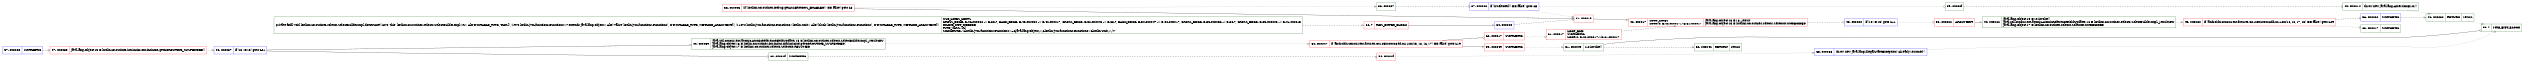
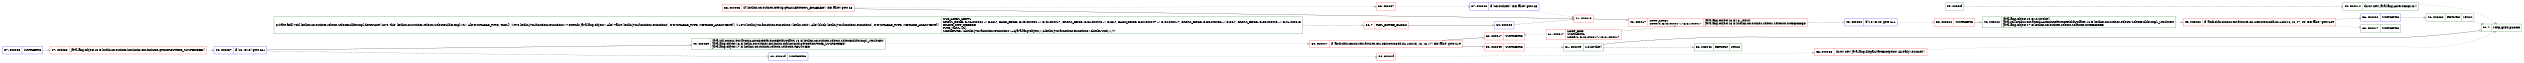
node "36: 0x0007": color darkgreen -> red
edge "36: 0x0007" -> "37: 0x000c": style dashed -> dotted
node "37: 0x000c": text "if (isSelected() == false) goto L5" -> "if (coroutines() == false) goto L5"
edge "37: 0x000c" -> "39: 0x000f": removed
edge "40: 0x0014" -> "46: 0x0032": now "40: 0x0014" -> "33: ?"
node "58: 0x0022": text "ARGUMENT" -> "SYNTHETIC"
edge "62: 0x0017" -> "61: 0x0017": reversed
node "55: 0x0056": color blue -> red
edge "48: 0x0037" -> "60: 0x004f": style solid -> dashed
node "60: 0x004f": color darkgreen -> blue
edge "60: 0x004f" -> "54: 0x004f": style dashed -> dotted
